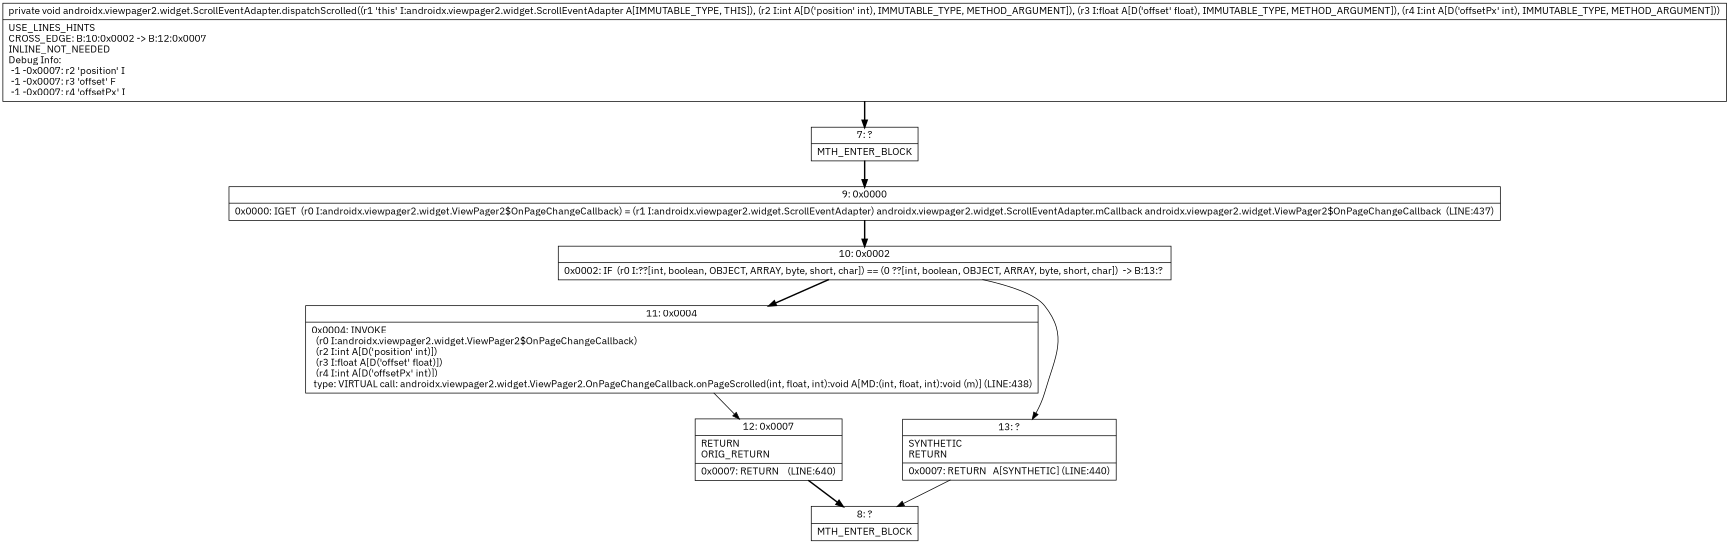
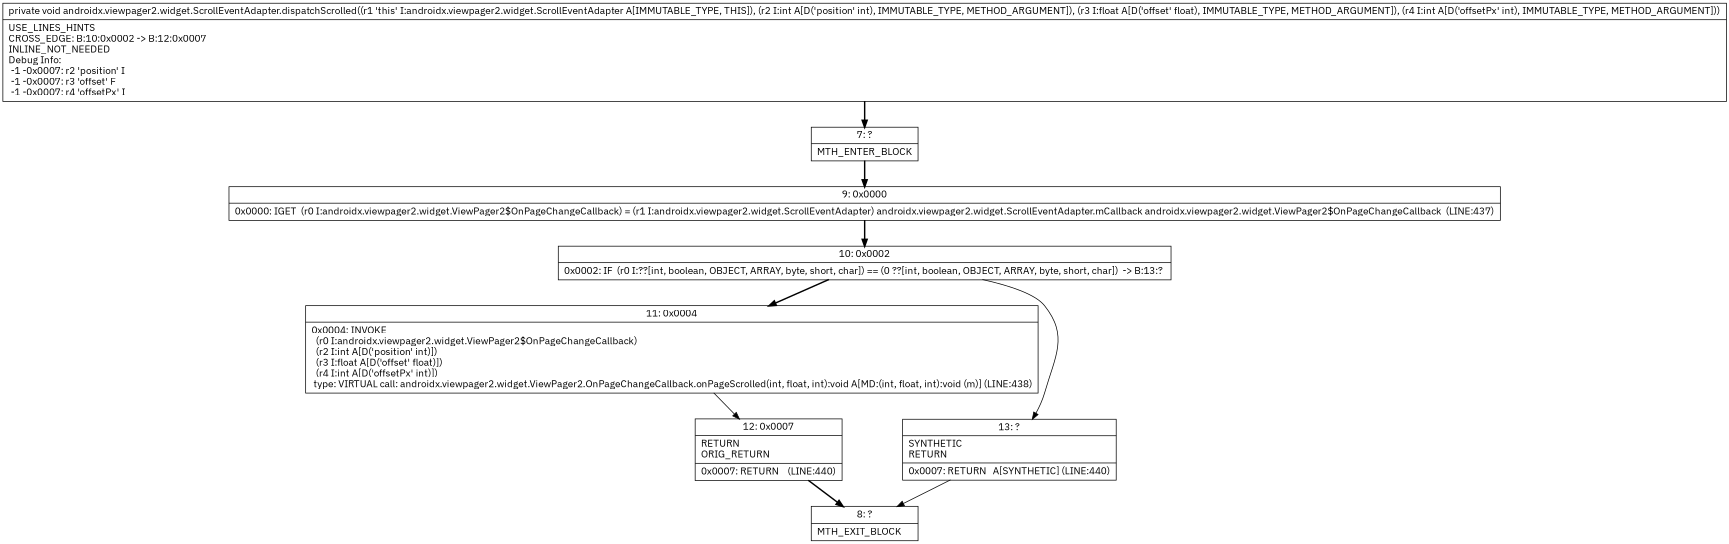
node "12: 0x0007": text "0x0007: RETURN    (LINE:640)" -> "0x0007: RETURN    (LINE:440)"
node "8: ?": text "MTH_ENTER_BLOCK" -> "MTH_EXIT_BLOCK"
